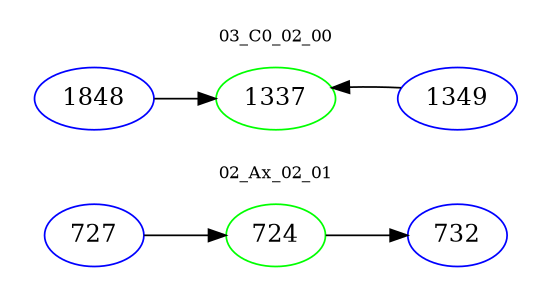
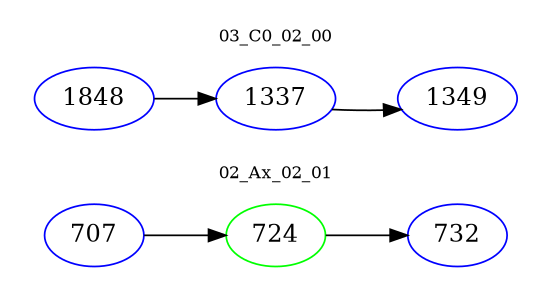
edge "1349" -> "1337": reversed
node "1337": color green -> blue
node "727": label "727" -> "707"
